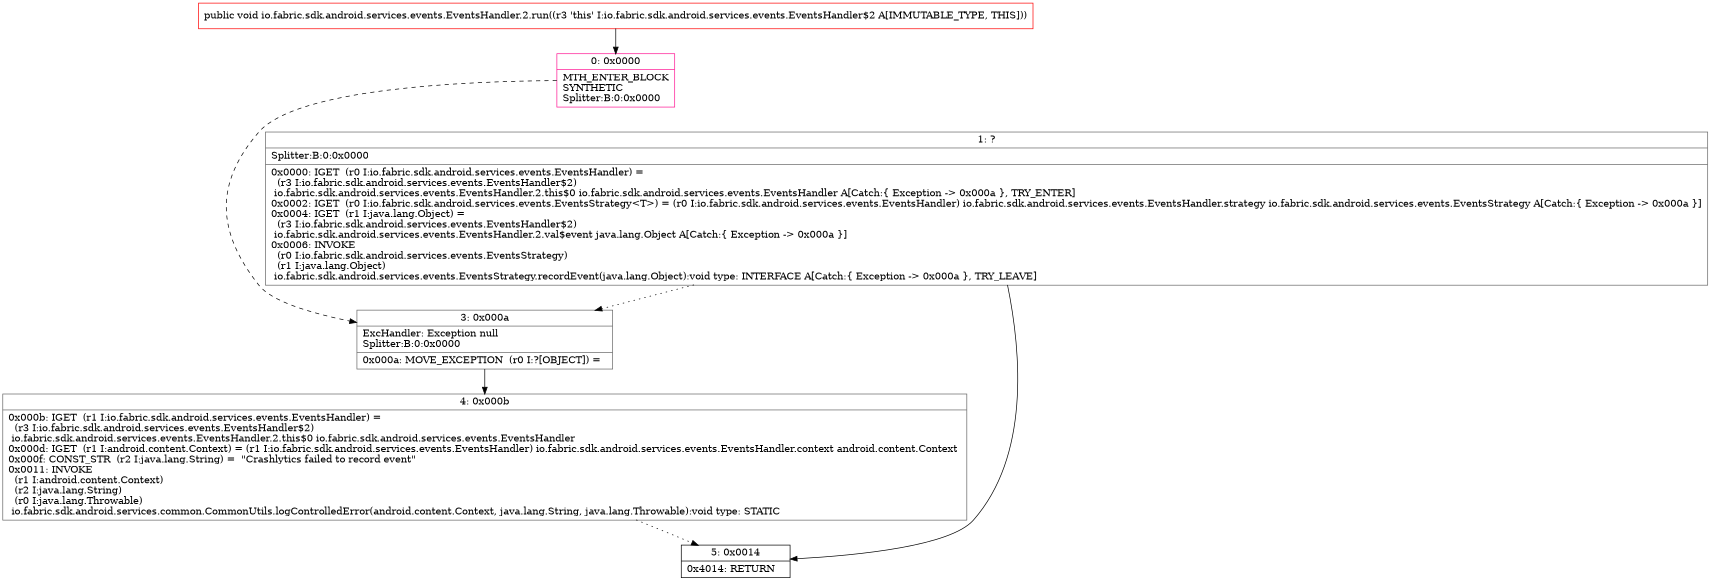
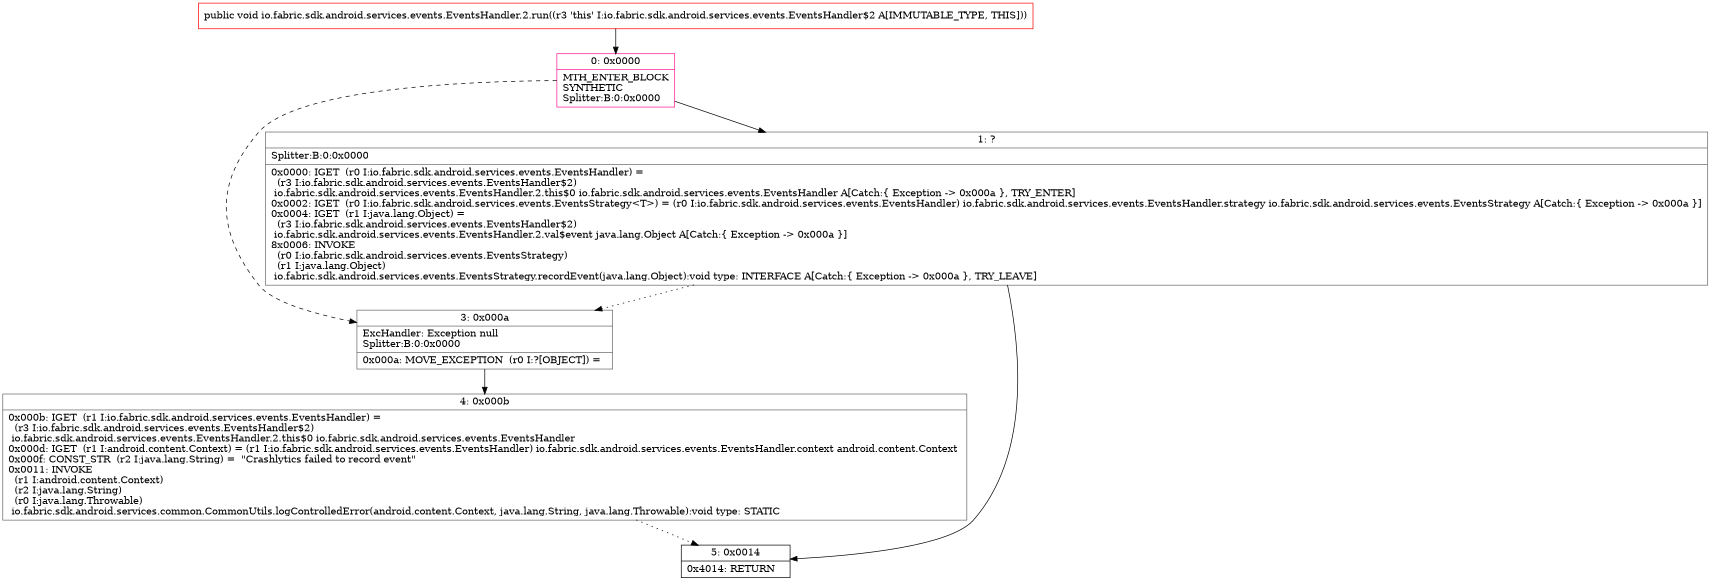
edge "0: 0x0000" -> "1: ?": added
node "1: ?": text "0x0006: INVOKE" -> "8x0006: INVOKE"
